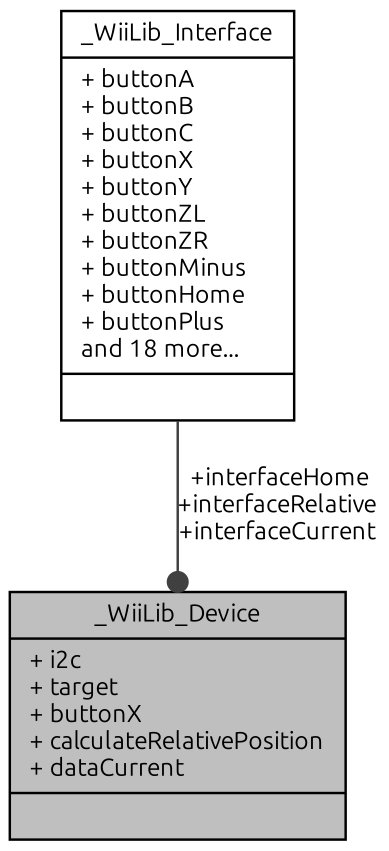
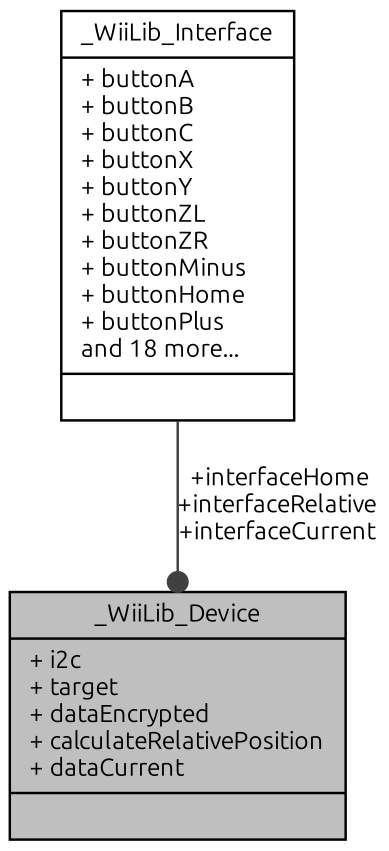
node "_WiiLib_Device": text "+ buttonX" -> "+ dataEncrypted"
